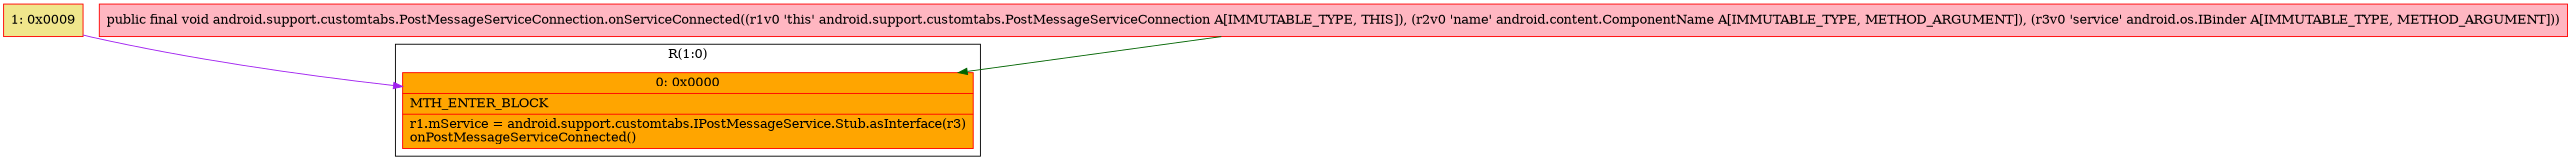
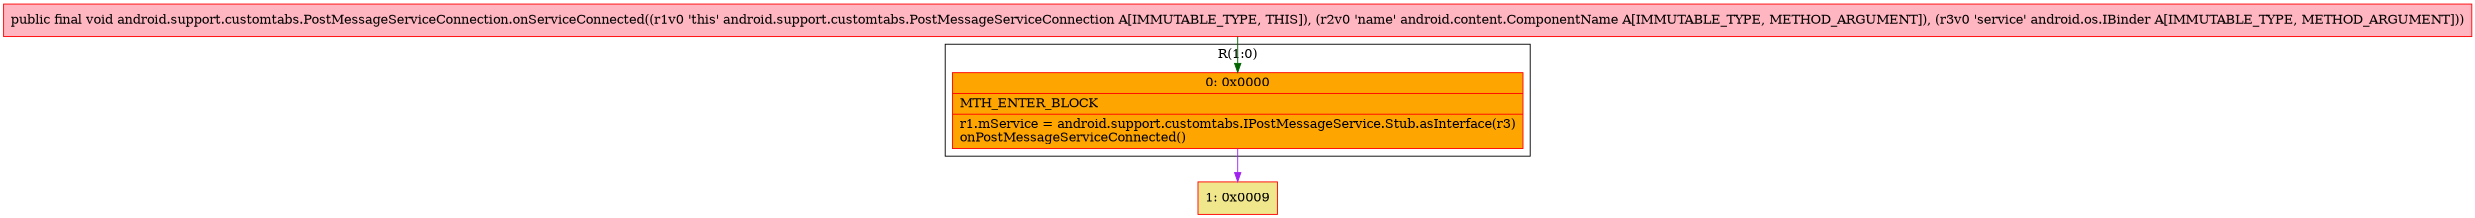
edge "1: 0x0009" -> "0: 0x0000": reversed
